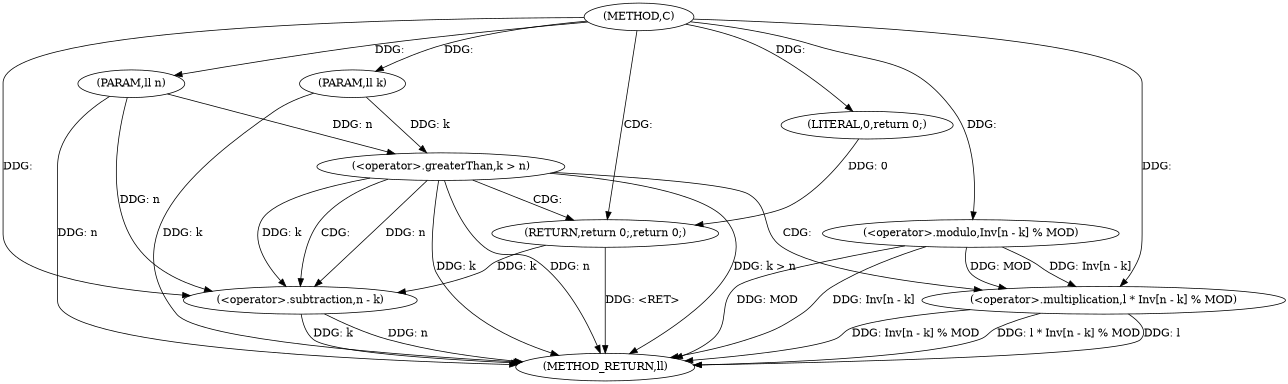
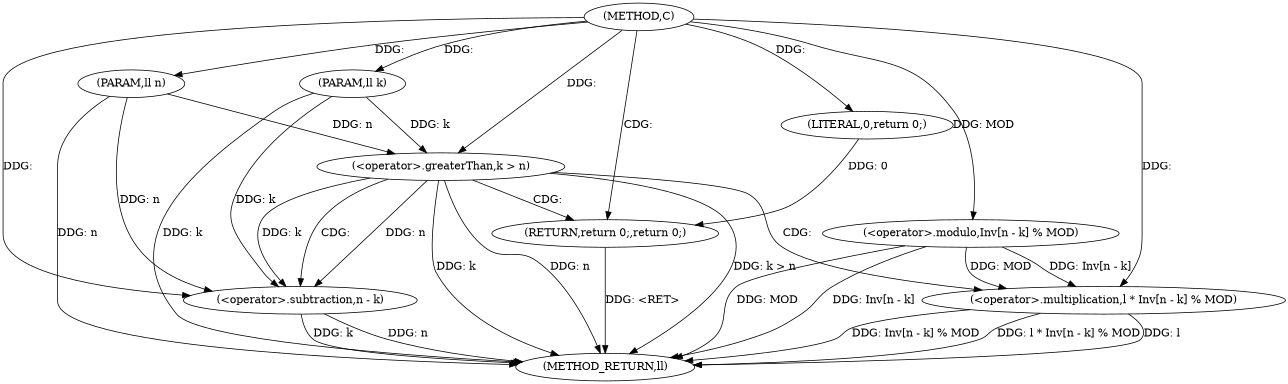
edge "(METHOD,C)" -> "(<operator>.greaterThan,k > n)": added, label "DDG:"
edge "(METHOD,C)" -> "(<operator>.modulo,Inv[n - k] % MOD)": label "DDG: " -> "DDG: MOD"
edge "(RETURN,return 0;,return 0;)" -> "(<operator>.subtraction,n - k)": now "(PARAM,ll k)" -> "(<operator>.subtraction,n - k)"
